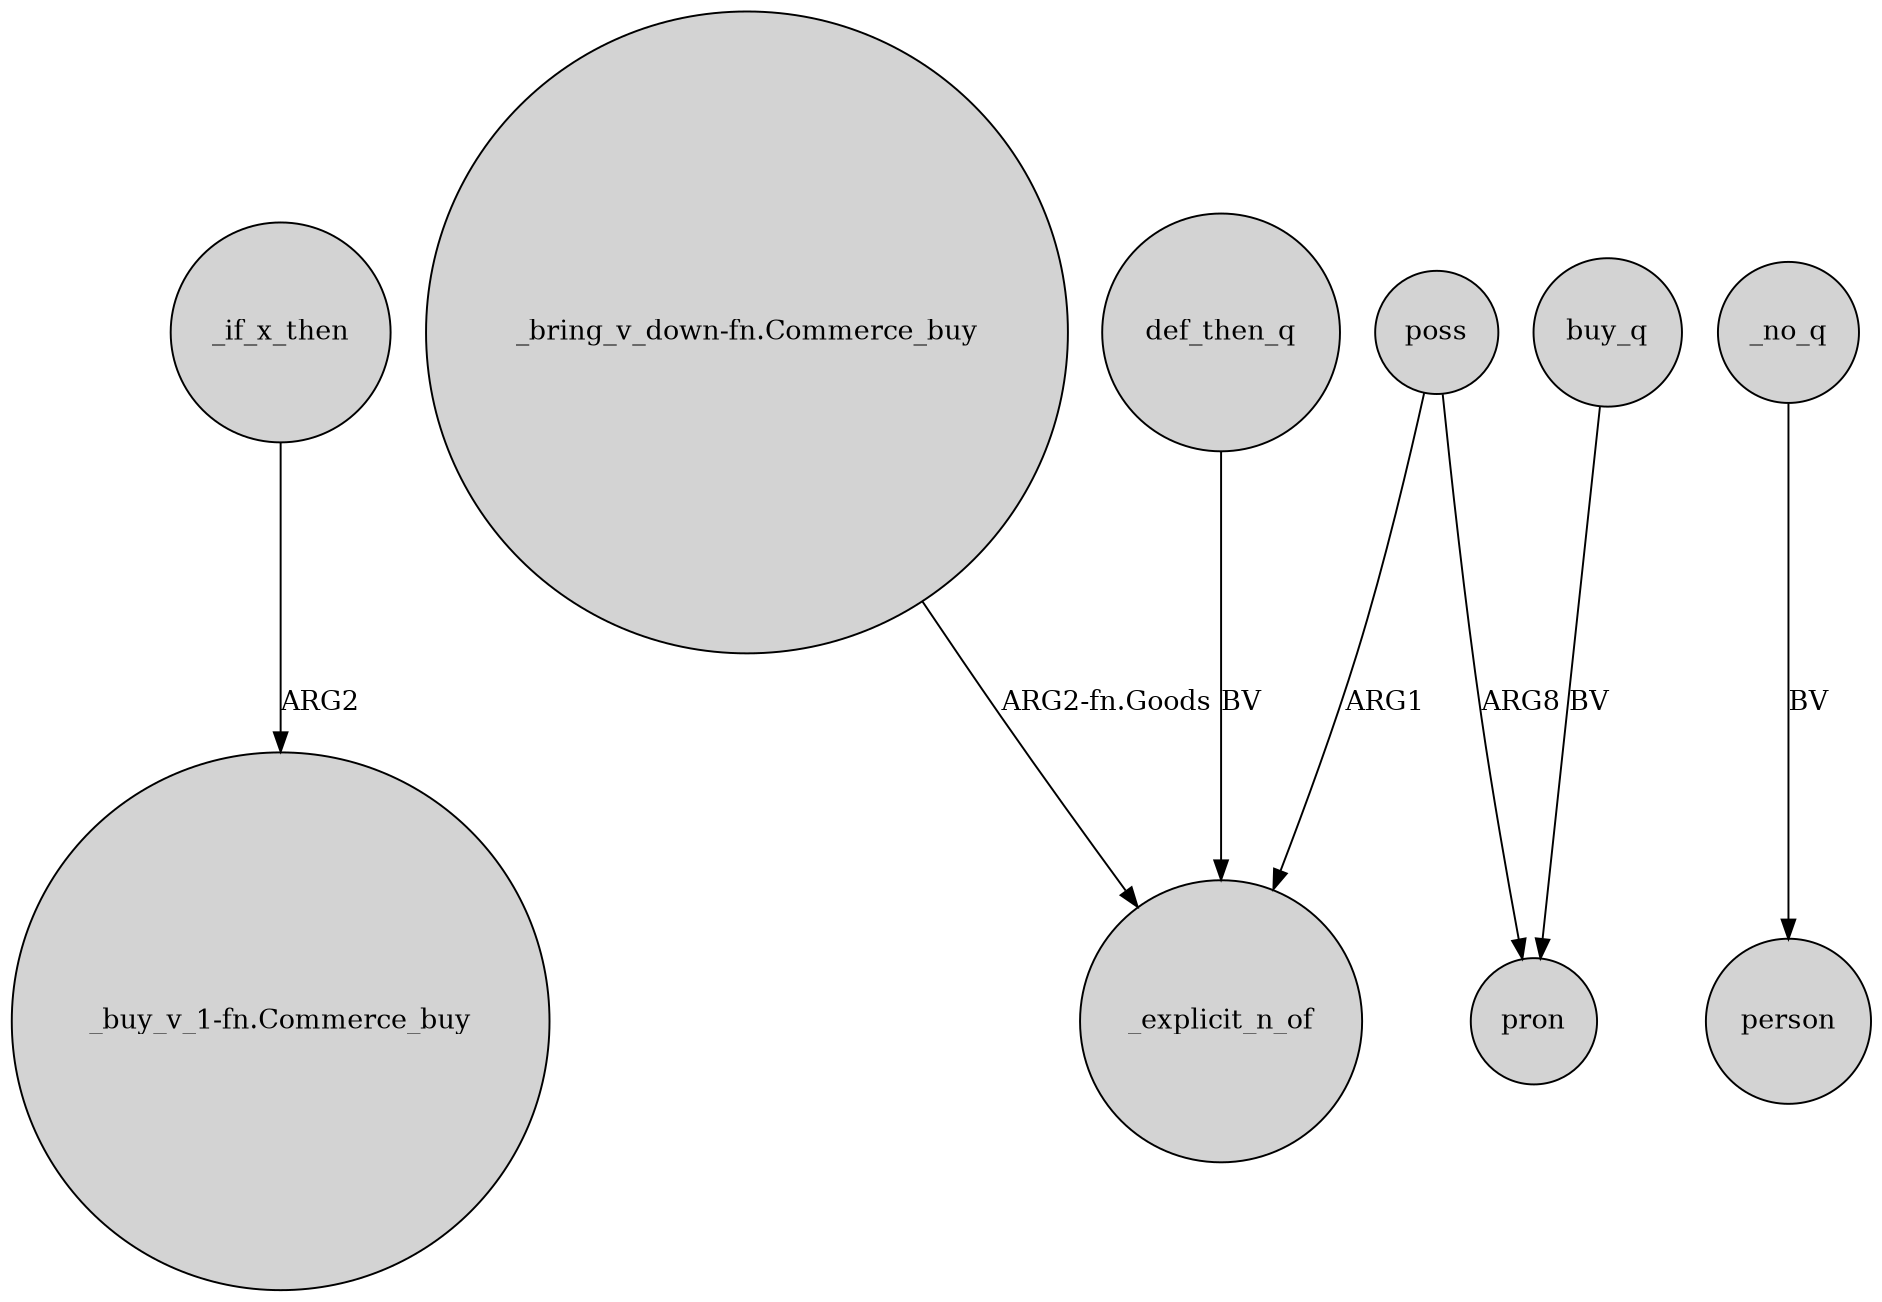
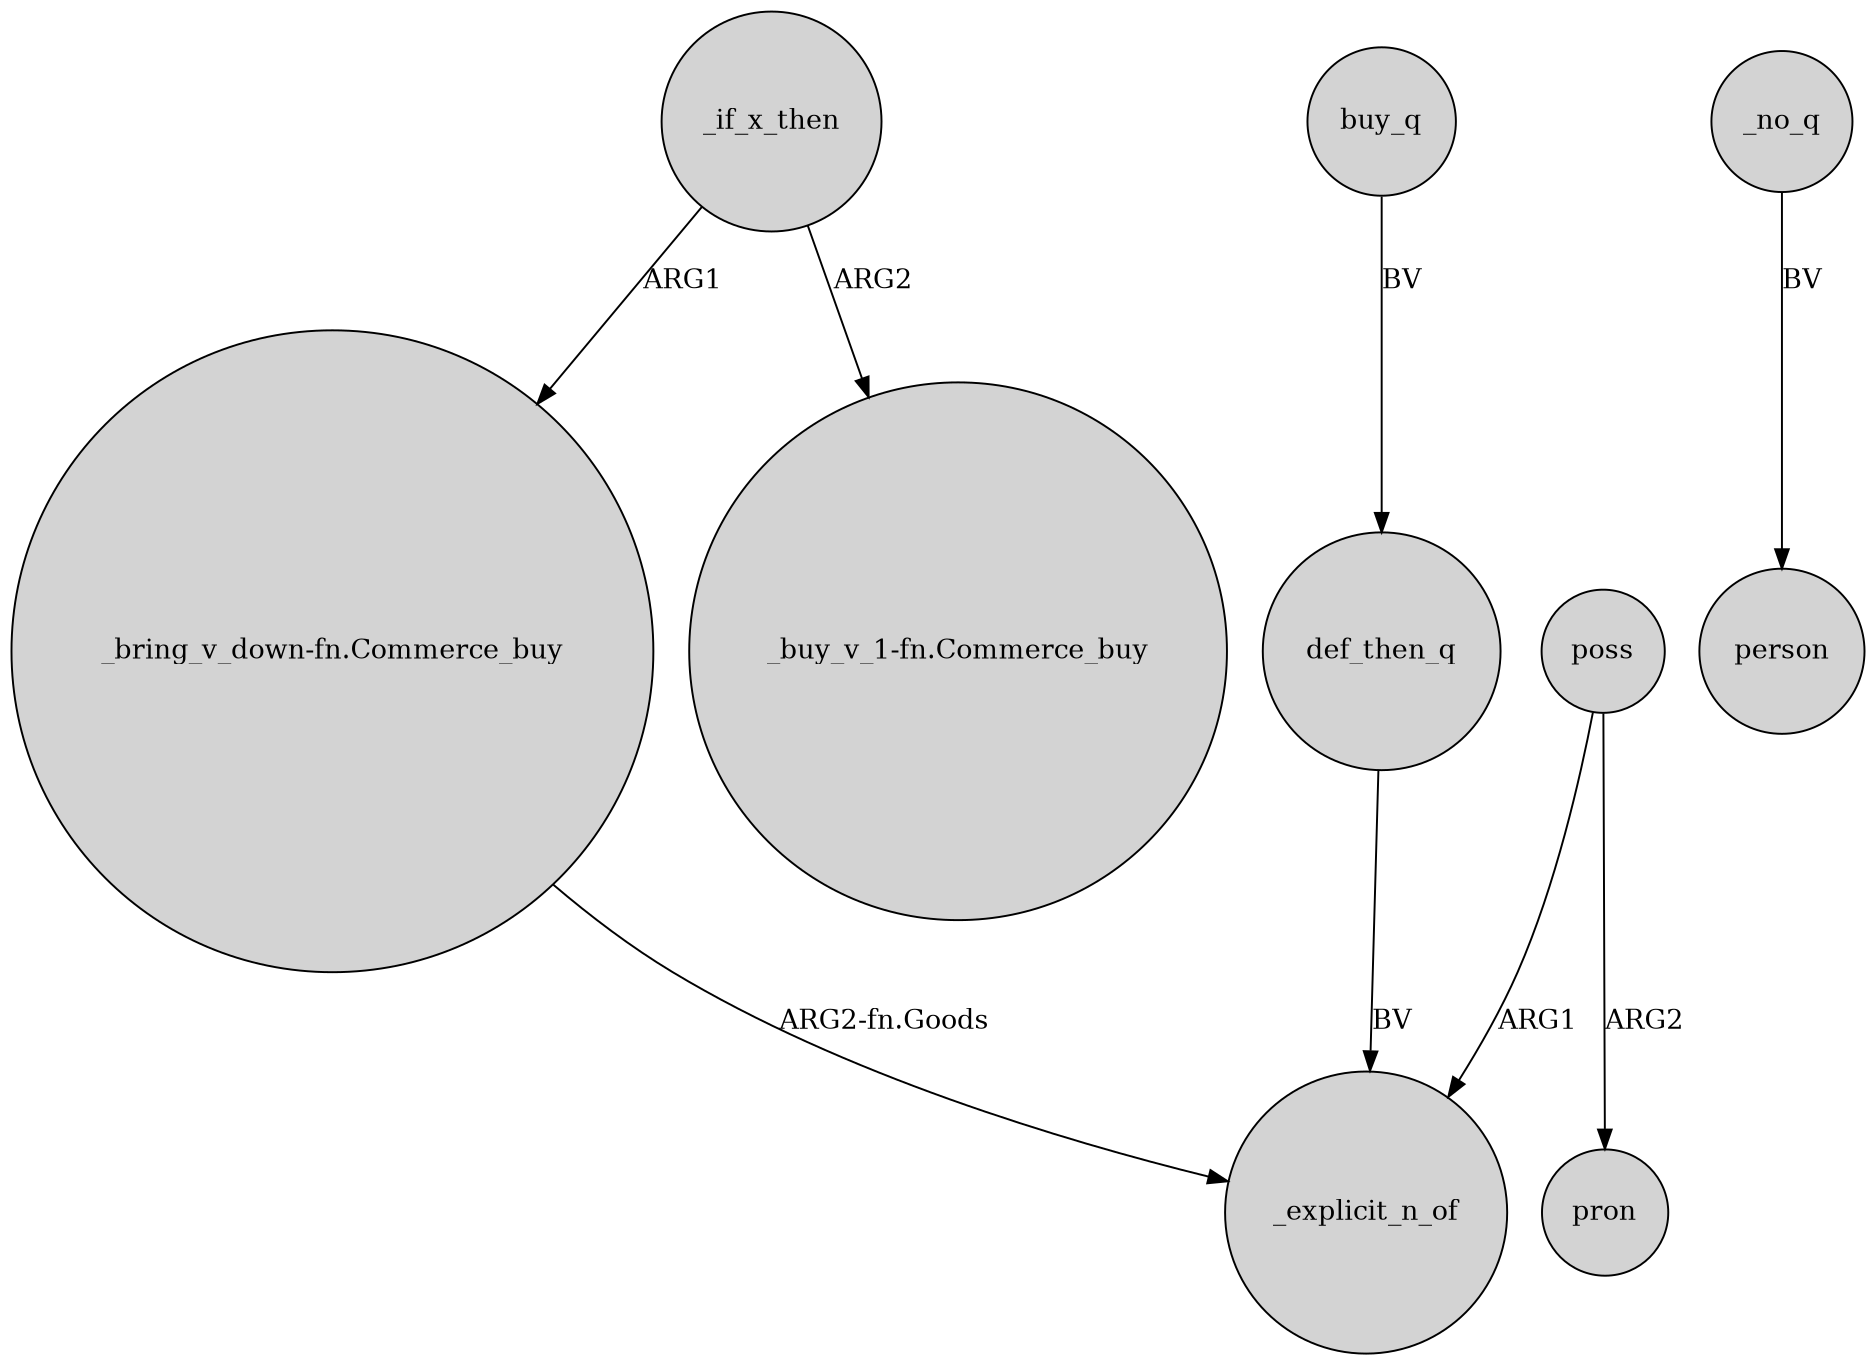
edge "_if_x_then" -> "_bring_v_down-fn.Commerce_buy": added, label "ARG1"
edge "buy_q" -> "pron": now "buy_q" -> "def_then_q"
edge "poss" -> "pron": label "ARG8" -> "ARG2"
